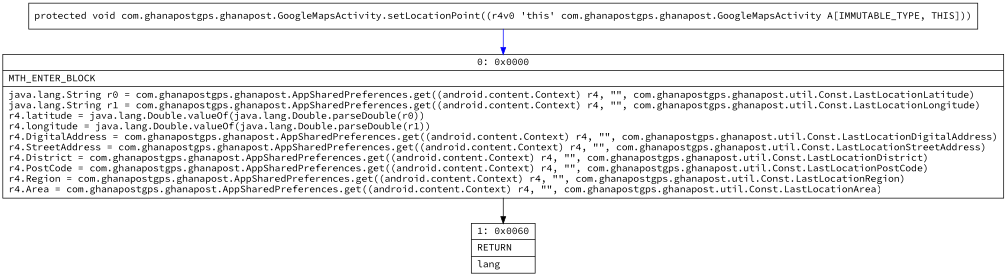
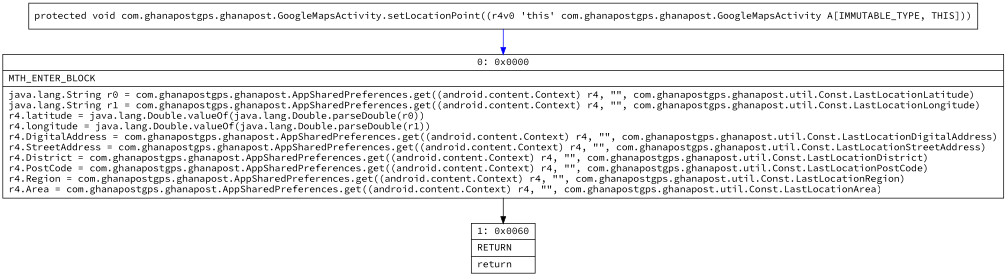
node "1: 0x0060": text "lang" -> "return"
